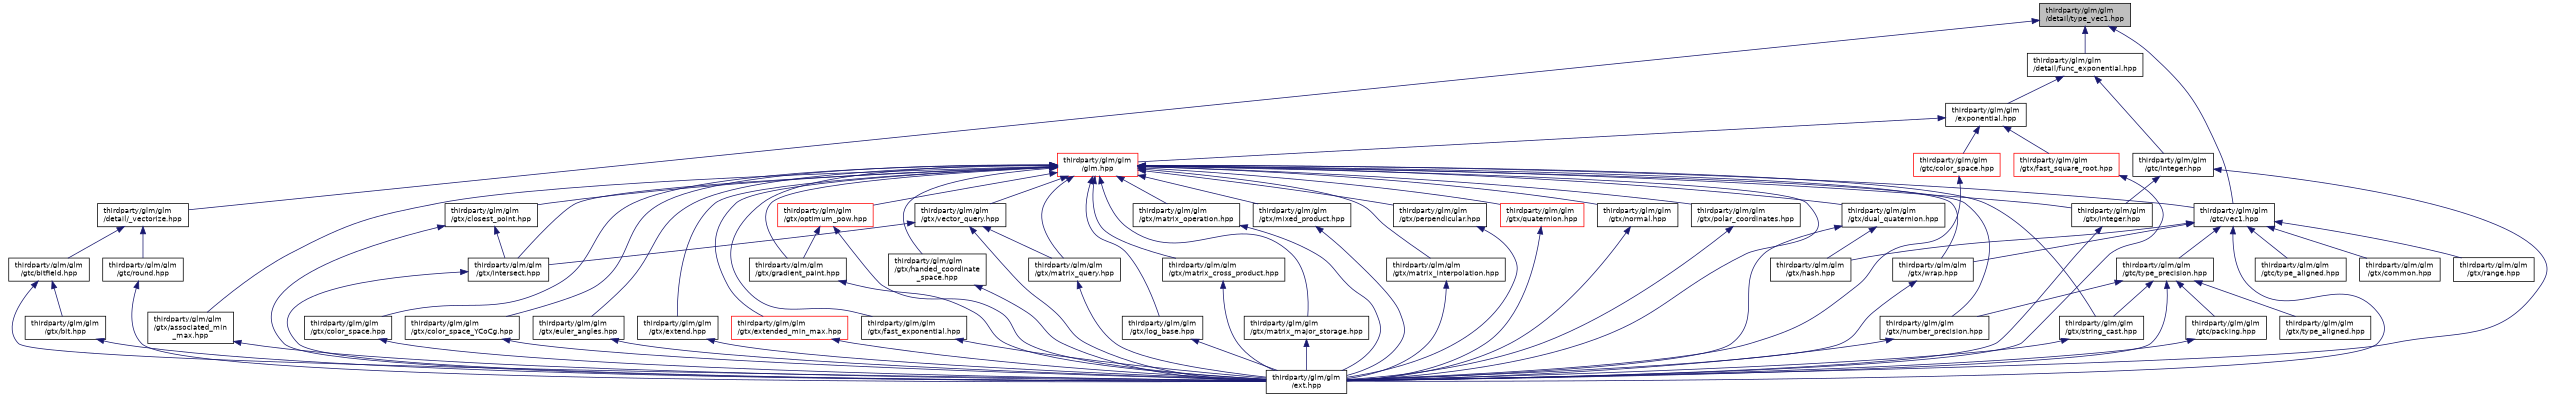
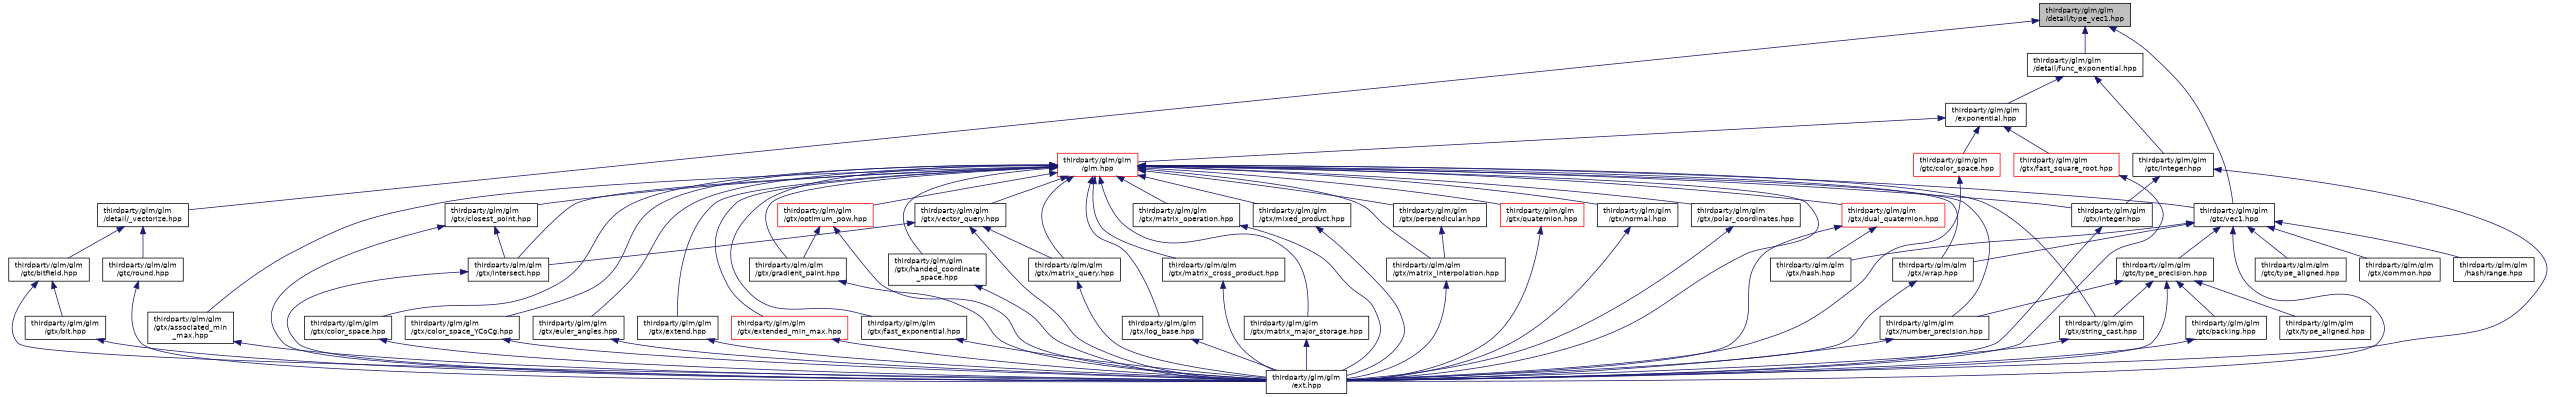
node "thirdparty/glm/glm /gtx/dual_quaternion.hpp": color black -> red
node "thirdparty/glm/glm /gtx/range.hpp": label "thirdparty/glm/glm /gtx/range.hpp" -> "thirdparty/glm/glm /hash/range.hpp"
edge "thirdparty/glm/glm /ext.hpp" -> "thirdparty/glm/glm /gtx/perpendicular.hpp": now "thirdparty/glm/glm /gtx/matrix_interpolation.hpp" -> "thirdparty/glm/glm /gtx/perpendicular.hpp"
